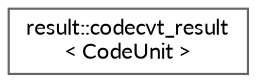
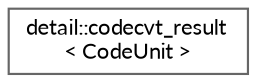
node "result::codecvt_result < CodeUnit >": label "result::codecvt_result < CodeUnit >" -> "detail::codecvt_result < CodeUnit >"
